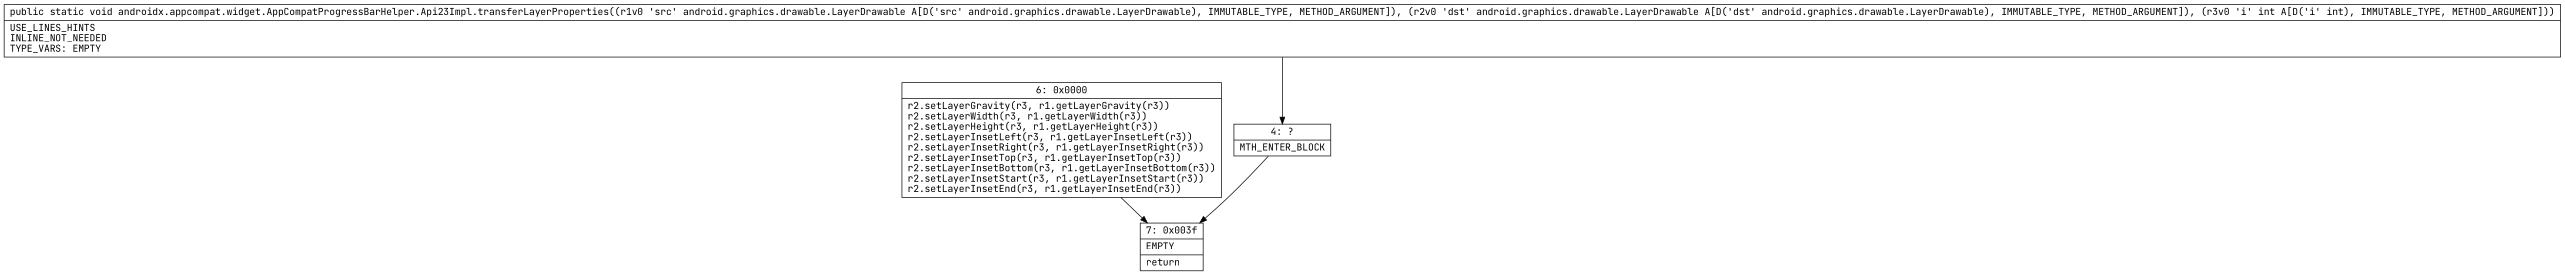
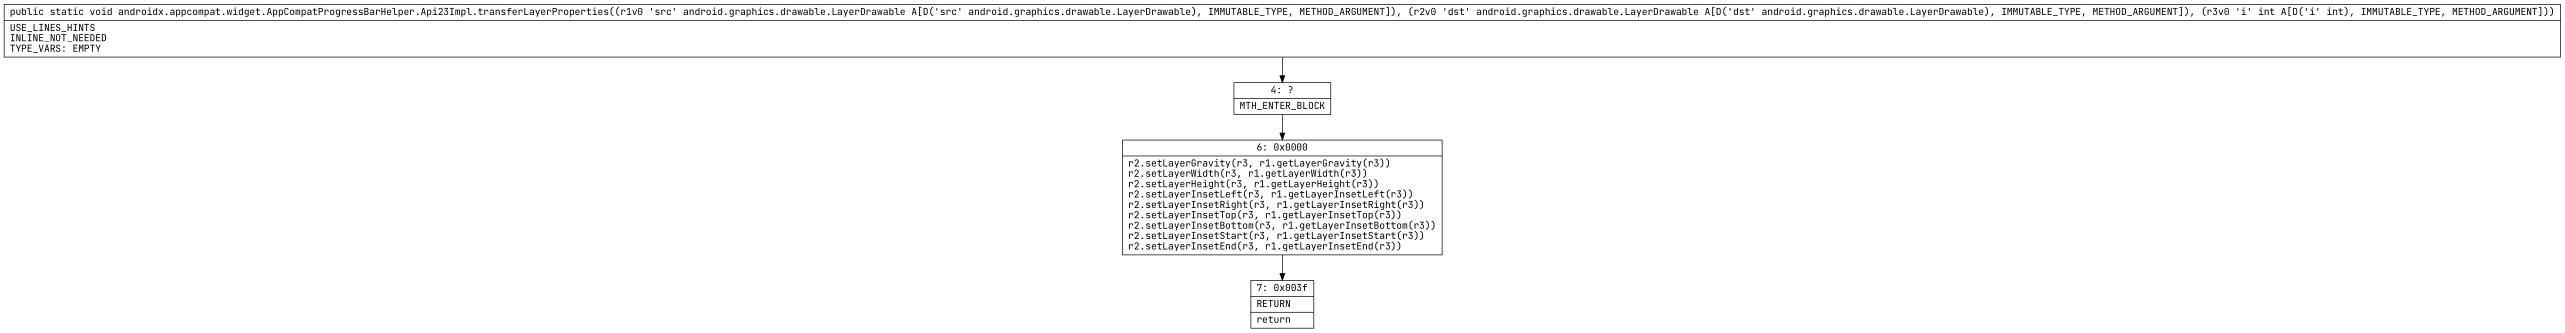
edge "4: ?" -> "7: 0x003f": now "4: ?" -> "6: 0x0000"
node "7: 0x003f": text "EMPTY" -> "RETURN"
